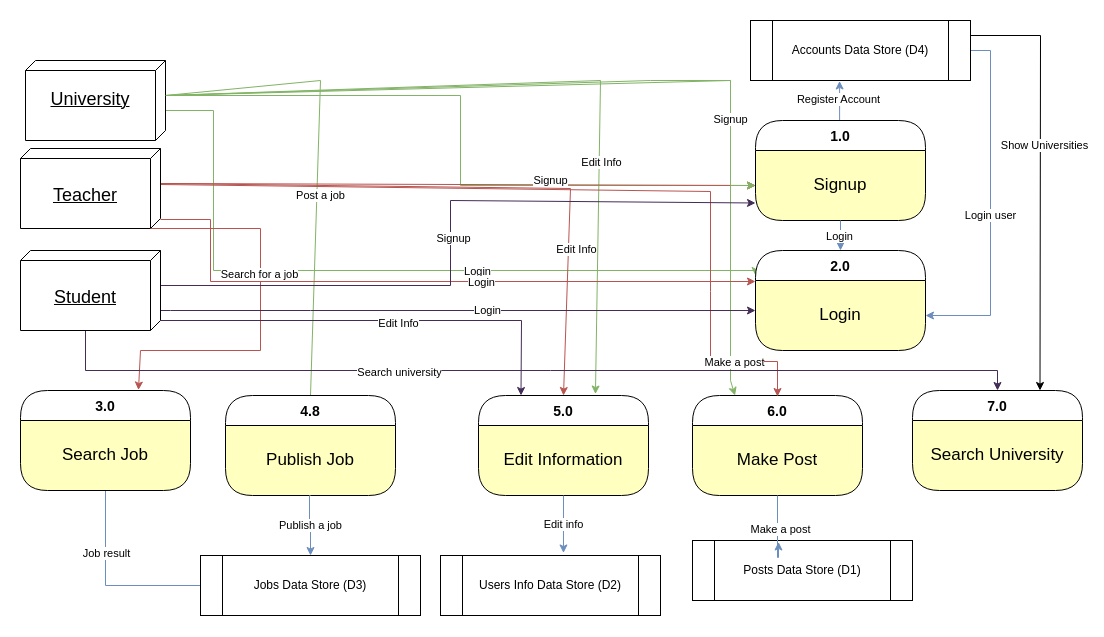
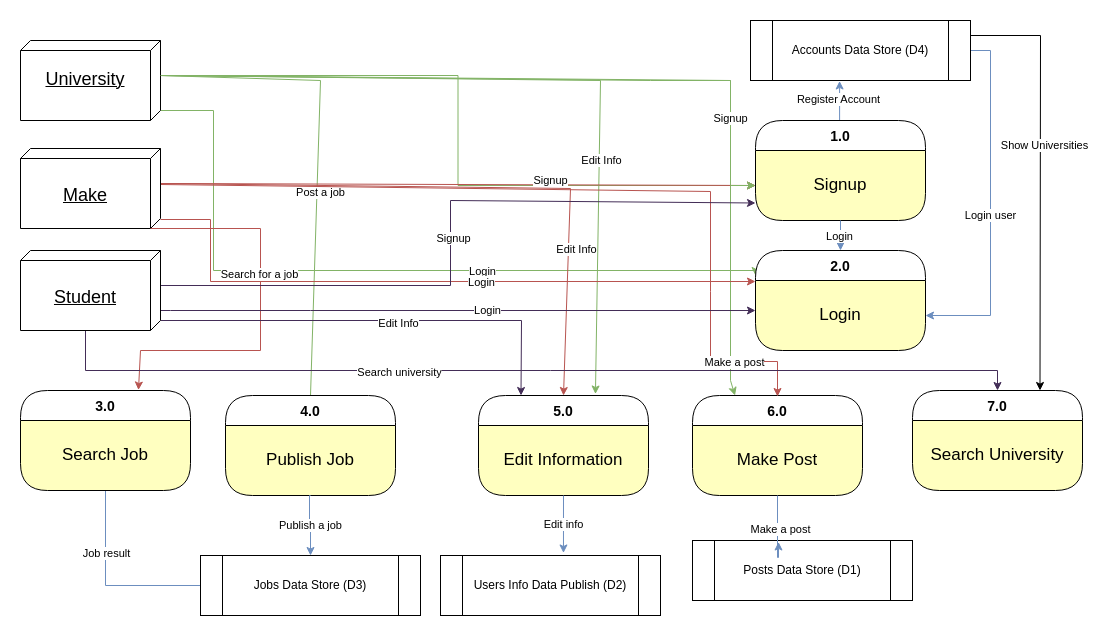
node "University": moved (96, 101) -> (91, 81)
node "Teacher": label "Teacher" -> "Make"
node "4.8": label "4.8" -> "4.0"
node "Users Info Data Store (D2)": label "Users Info Data Store (D2)" -> "Users Info Data Publish (D2)"
